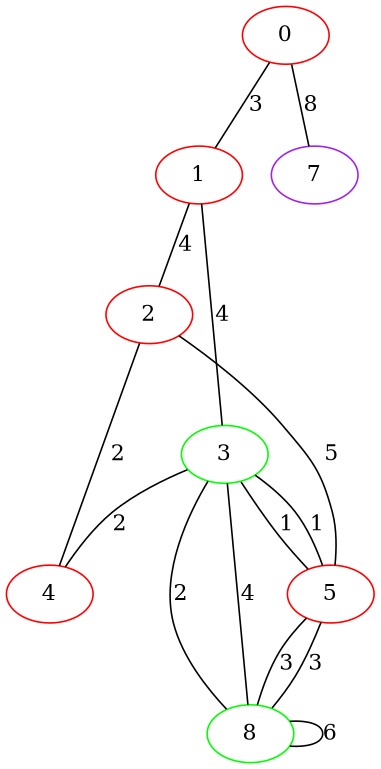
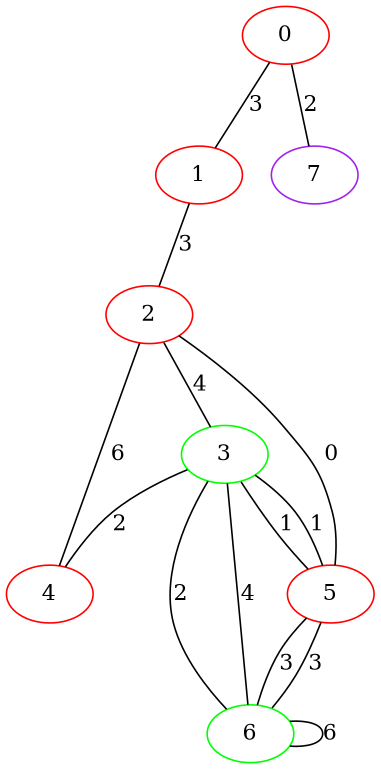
edge "0" -- "7": label "8" -> "2"
edge "1" -- "2": label "4" -> "3"
edge "1" -- "3": now "2" -- "3"
edge "2" -- "4": label "2" -> "6"
edge "2" -- "5": label "5" -> "0"
node "8": label "8" -> "6"
